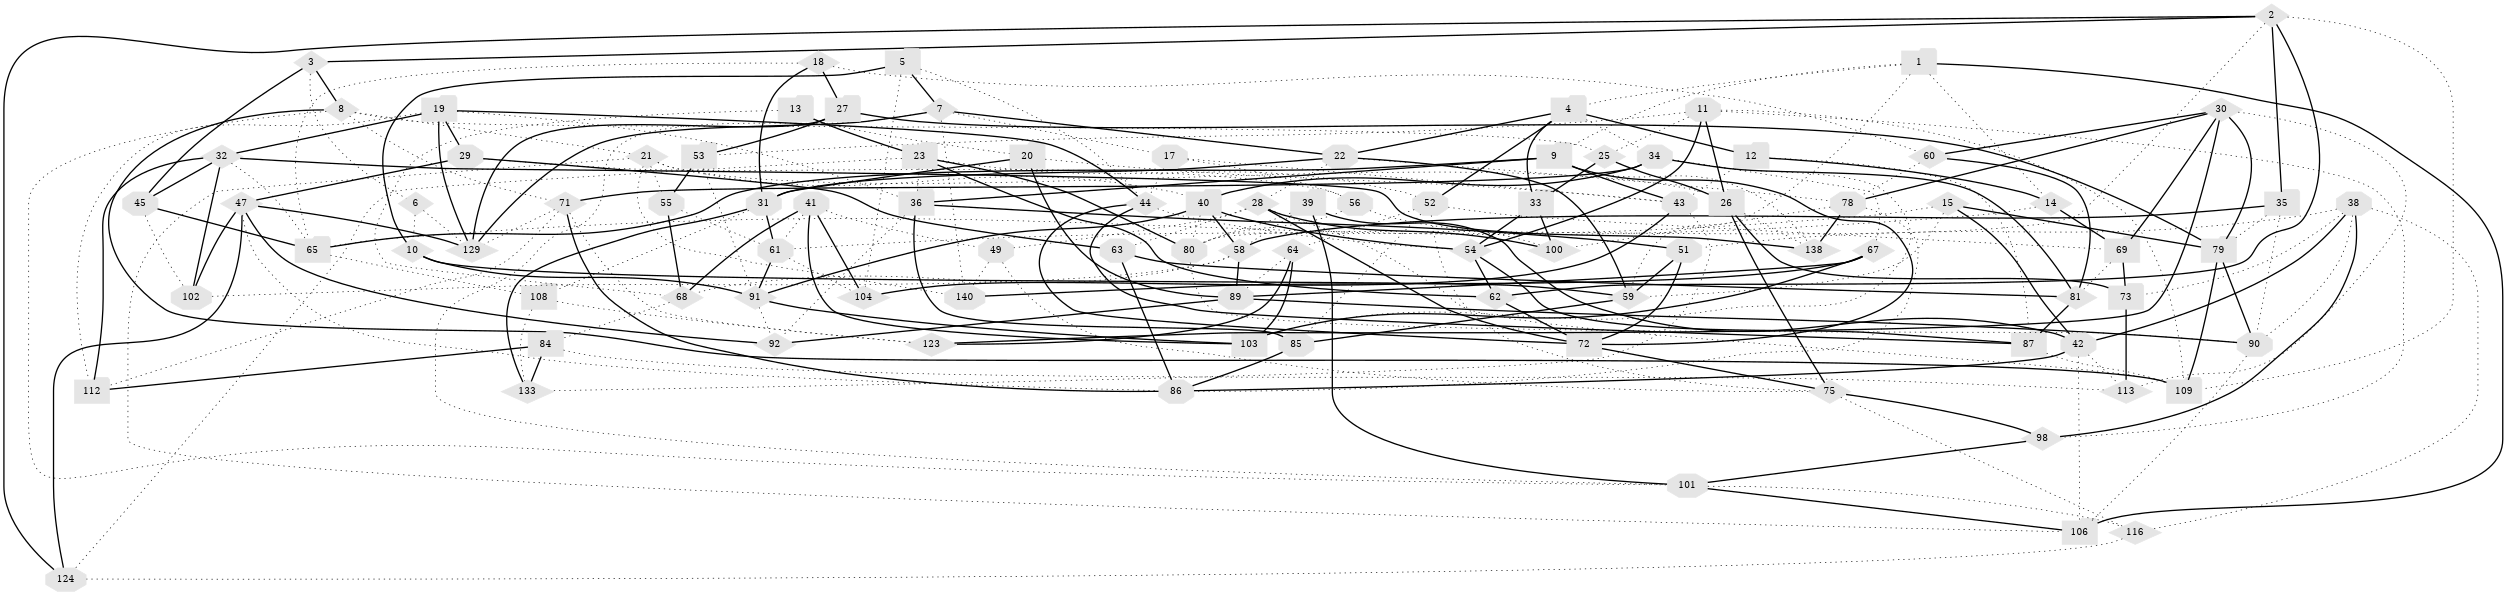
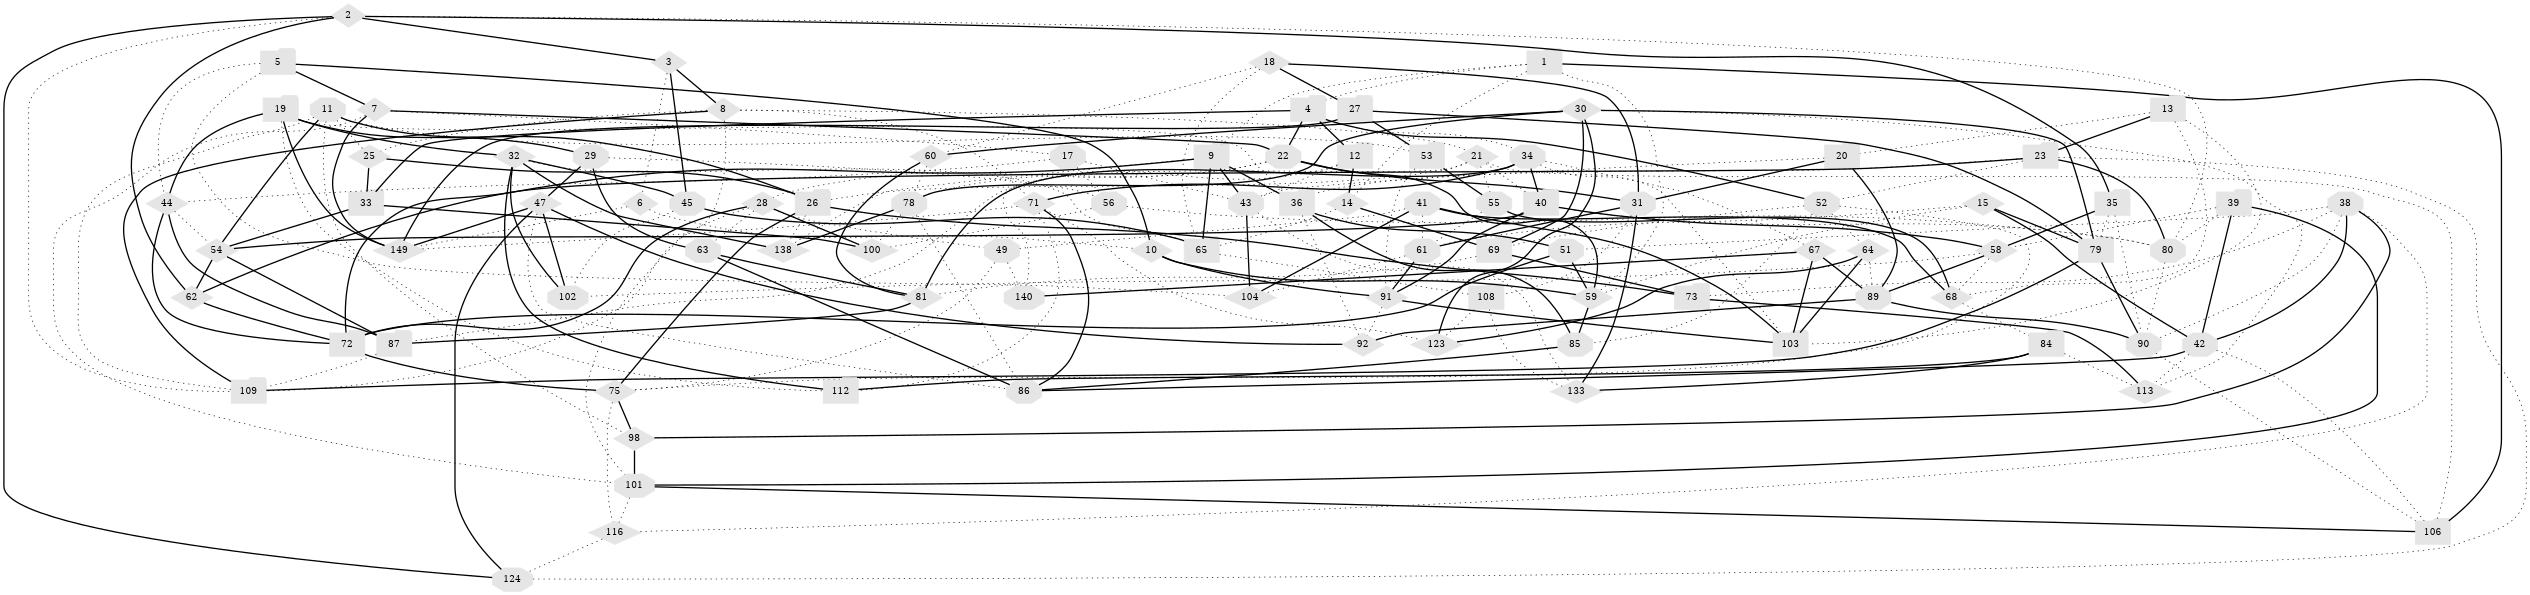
edge "7" -- "140": removed
node "129": label "129" -> "149"
edge "13" -- "103": added
